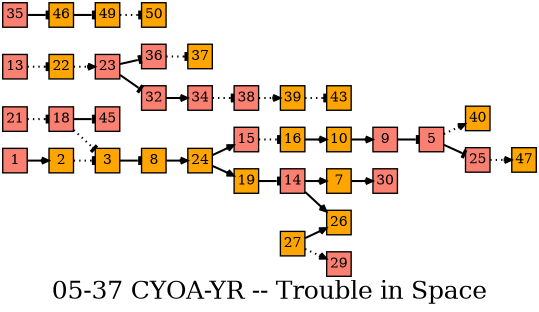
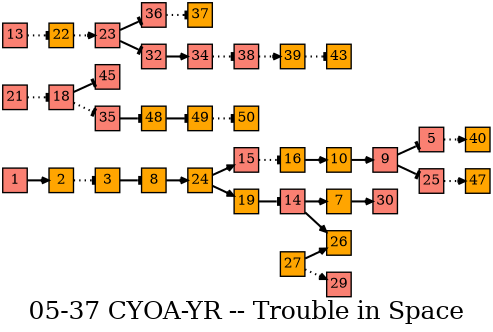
node "46": label "46" -> "48"
edge "18" -> "3": now "18" -> "35"
edge "5" -> "25": now "9" -> "25"
